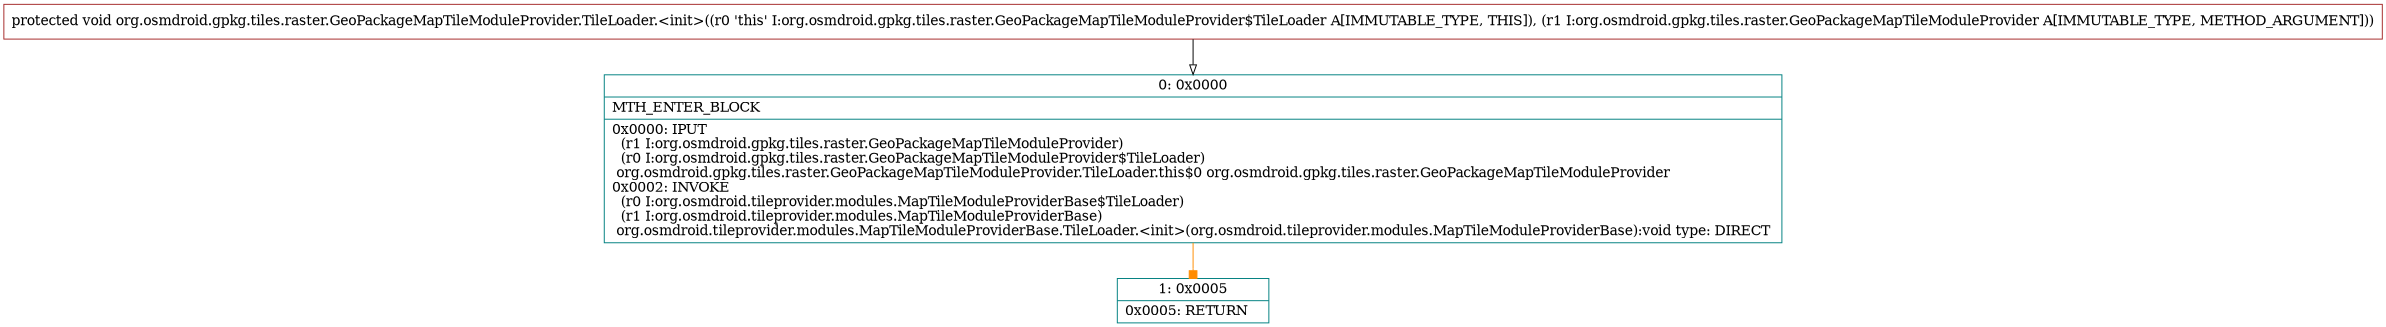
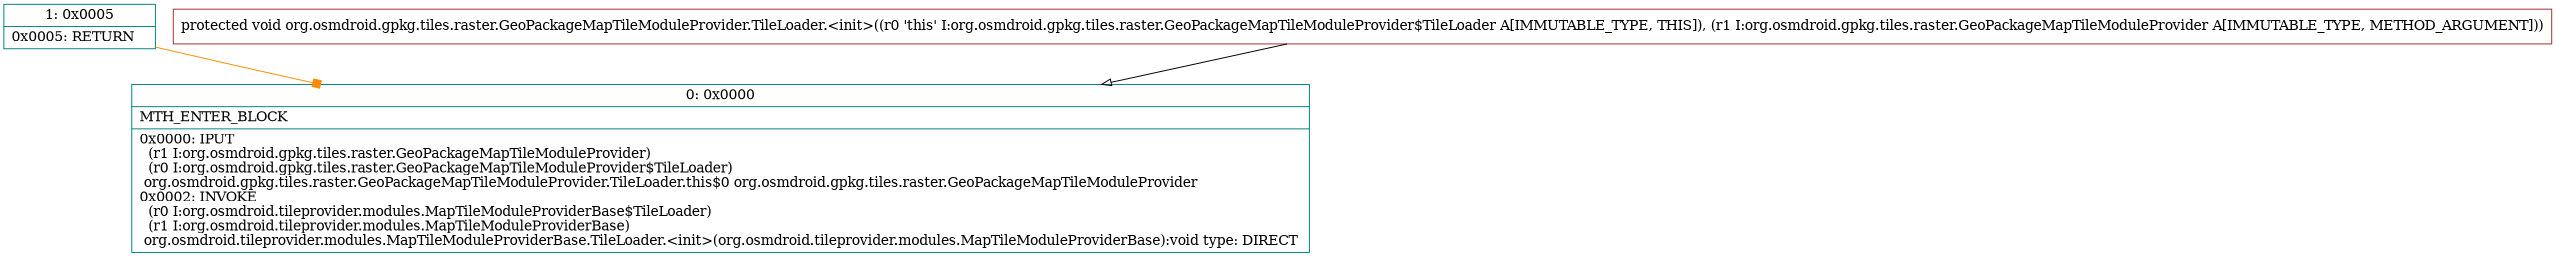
edge "0: 0x0000" -> "1: 0x0005": reversed
